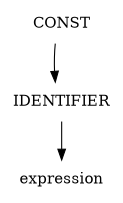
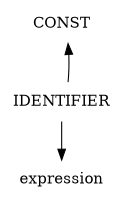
edge "CONST" -> "IDENTIFIER": reversed
